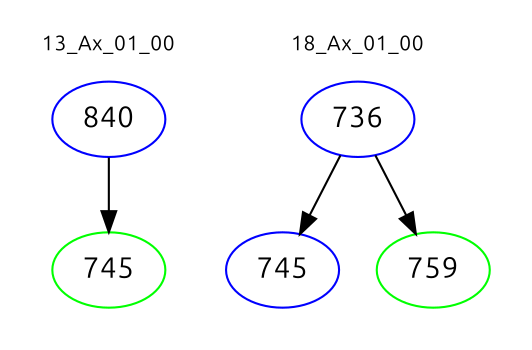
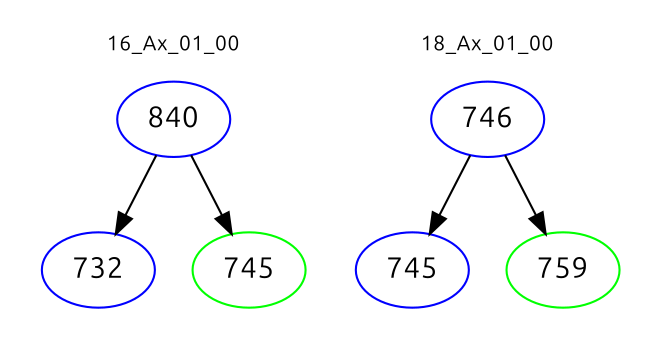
cluster "13_Ax_01_00": label "13_Ax_01_00" -> "16_Ax_01_00"
node "736": label "736" -> "746"
node "732": added
